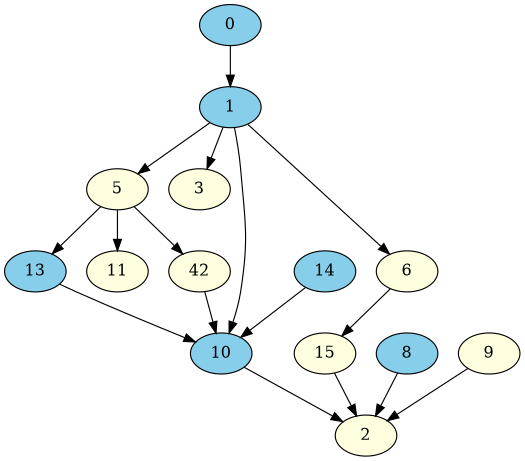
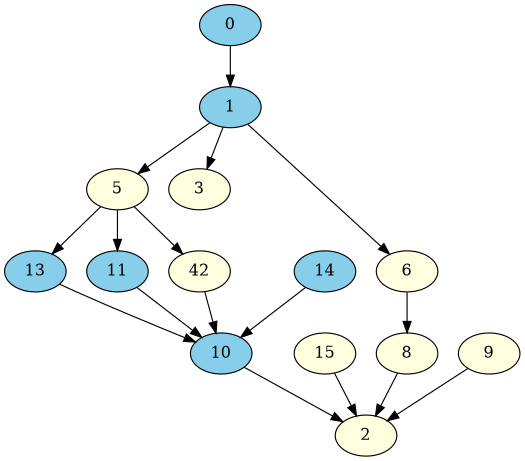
edge "1" -> "10": now "11" -> "10"
node "11": fillcolor lightyellow -> skyblue
edge "6" -> "15": now "6" -> "8"
node "8": fillcolor skyblue -> lightyellow
